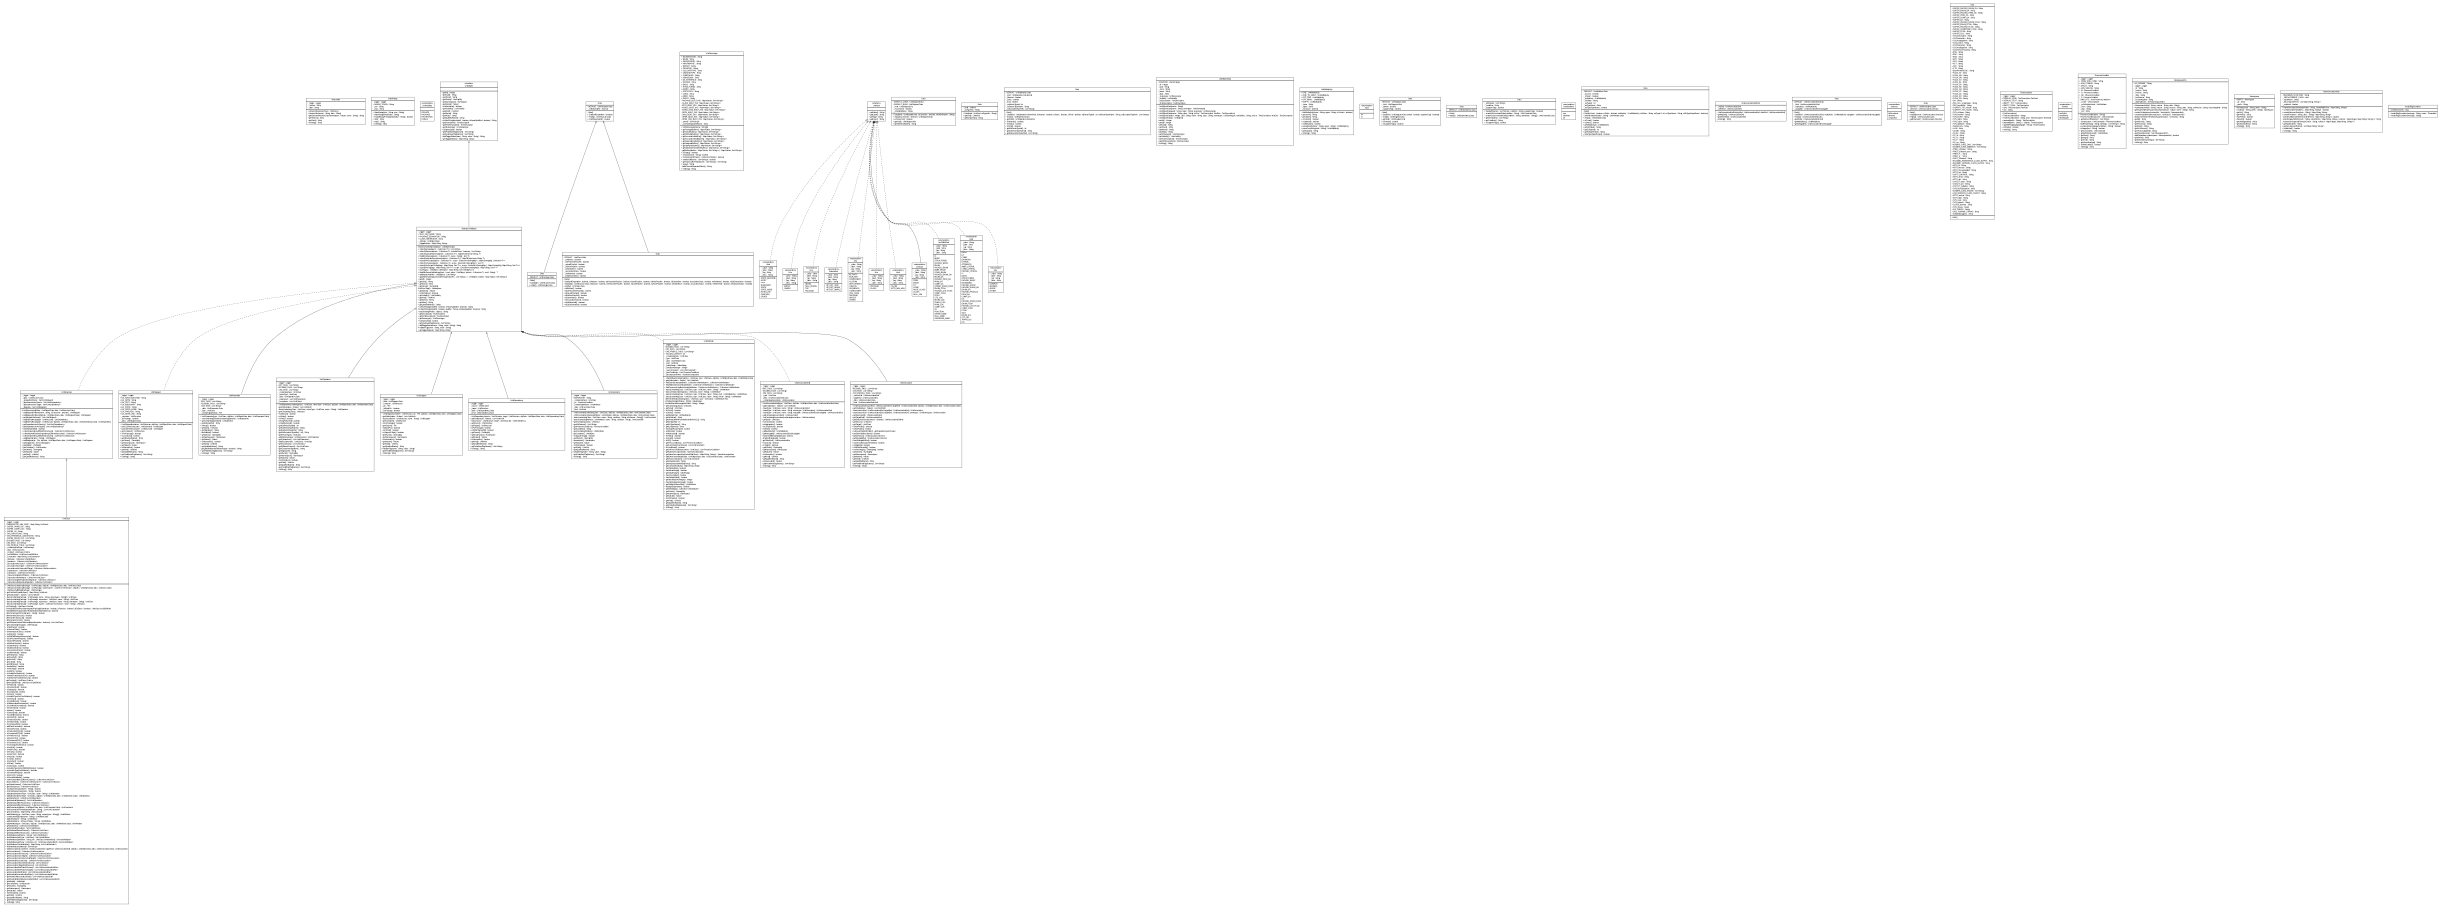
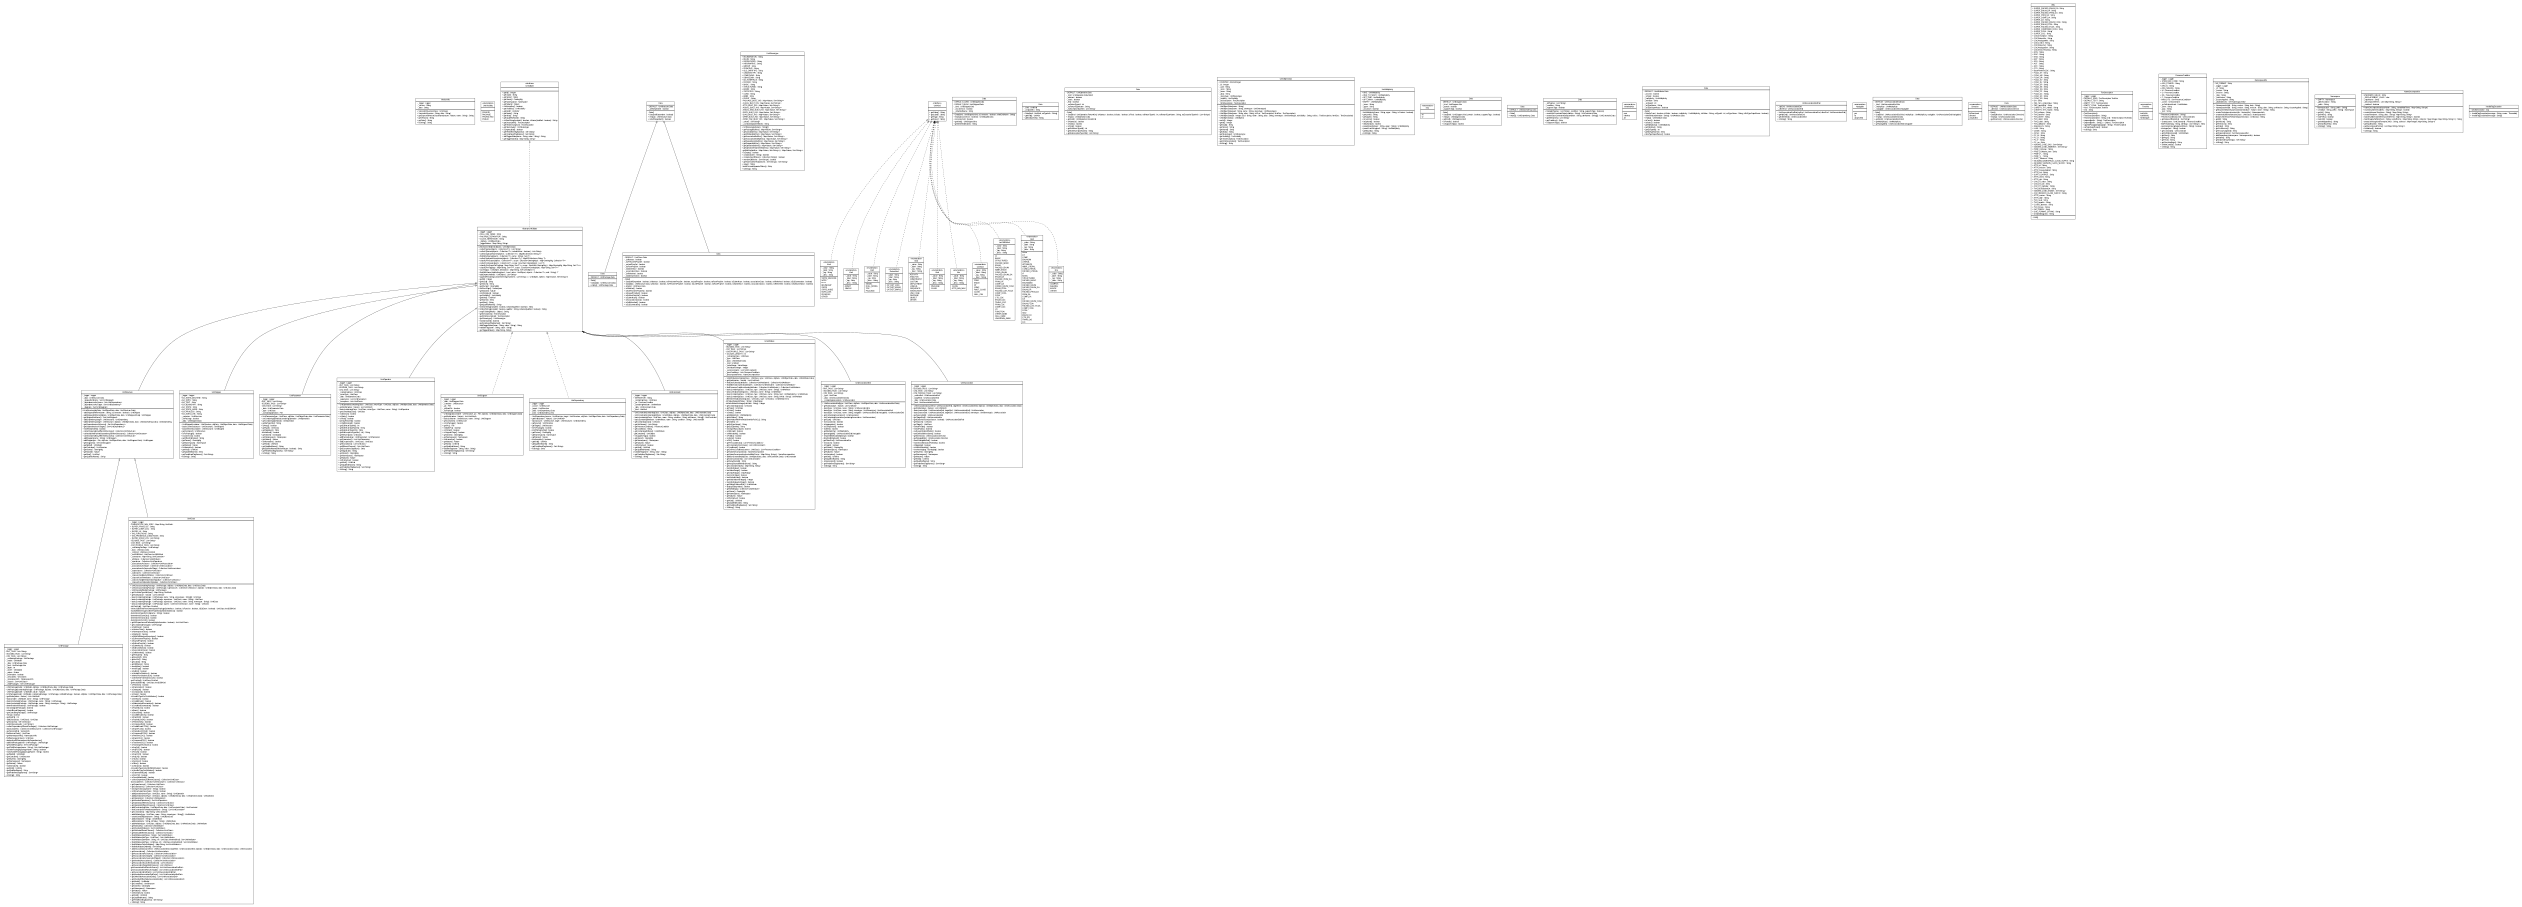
node "NameDecomposition": text "- UNKNOWN_FUNCTION : String" -> "- UNKNOWN_VALUE : String"
node "Namespace": text "- _uri : String" -> "- _getDescription : String"
node "ValueRange": removed
node "Navigable": added
node "TextDescription": text "+ isEmpty() : boolean" -> "+ eaTypeSuperfluous() : boolean"
edge "AbstractUmlObject" -> "UmlObject": style solid -> dashed
edge "CimKind" -> "UmlKind": style solid -> dashed
edge "UmlStructure" -> "AbstractUmlObject": style dashed -> solid
edge "UmlSkipped" -> "AbstractUmlObject": style dashed -> solid
edge "UmlAttribute" -> "AbstractUmlObject": style dashed -> solid
edge "UmlAssociationEnd" -> "AbstractUmlObject": style dashed -> solid
edge "UmlDiagram" -> "AbstractUmlObject": style solid -> dashed
edge "UmlDependency" -> "AbstractUmlObject": style solid -> dashed
node "UmlAttribute": text "+ getEaTypeId() : int" -> "+ getDepth() : int"
node "UmlDiagram": text "+ getSource() : File" -> "+ getPic() : File"
node "UmlAssociation": text "+ isAtLeastOneEndPublic() : getDependenciesAsSource" -> "+ isAtLeastOneEndPublic() : boolean"
node "UmlConstraint": text "+ parameters() : Namespace" -> "+ getNamespace() : Namespace"
node "UmlPackage": added
node "UmlClass": text "+ addOwnConstraint() : boolean" -> "+ isCodedEnumFCDA() : boolean"
